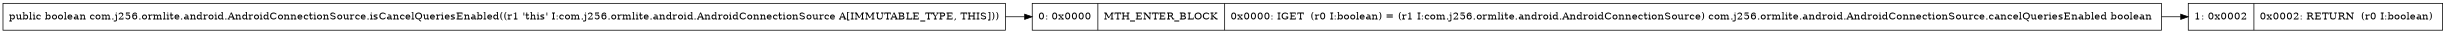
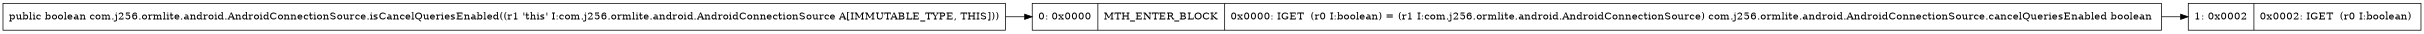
node "1: 0x0002": text "0x0002: RETURN  (r0 I:boolean)" -> "0x0002: IGET  (r0 I:boolean)"
